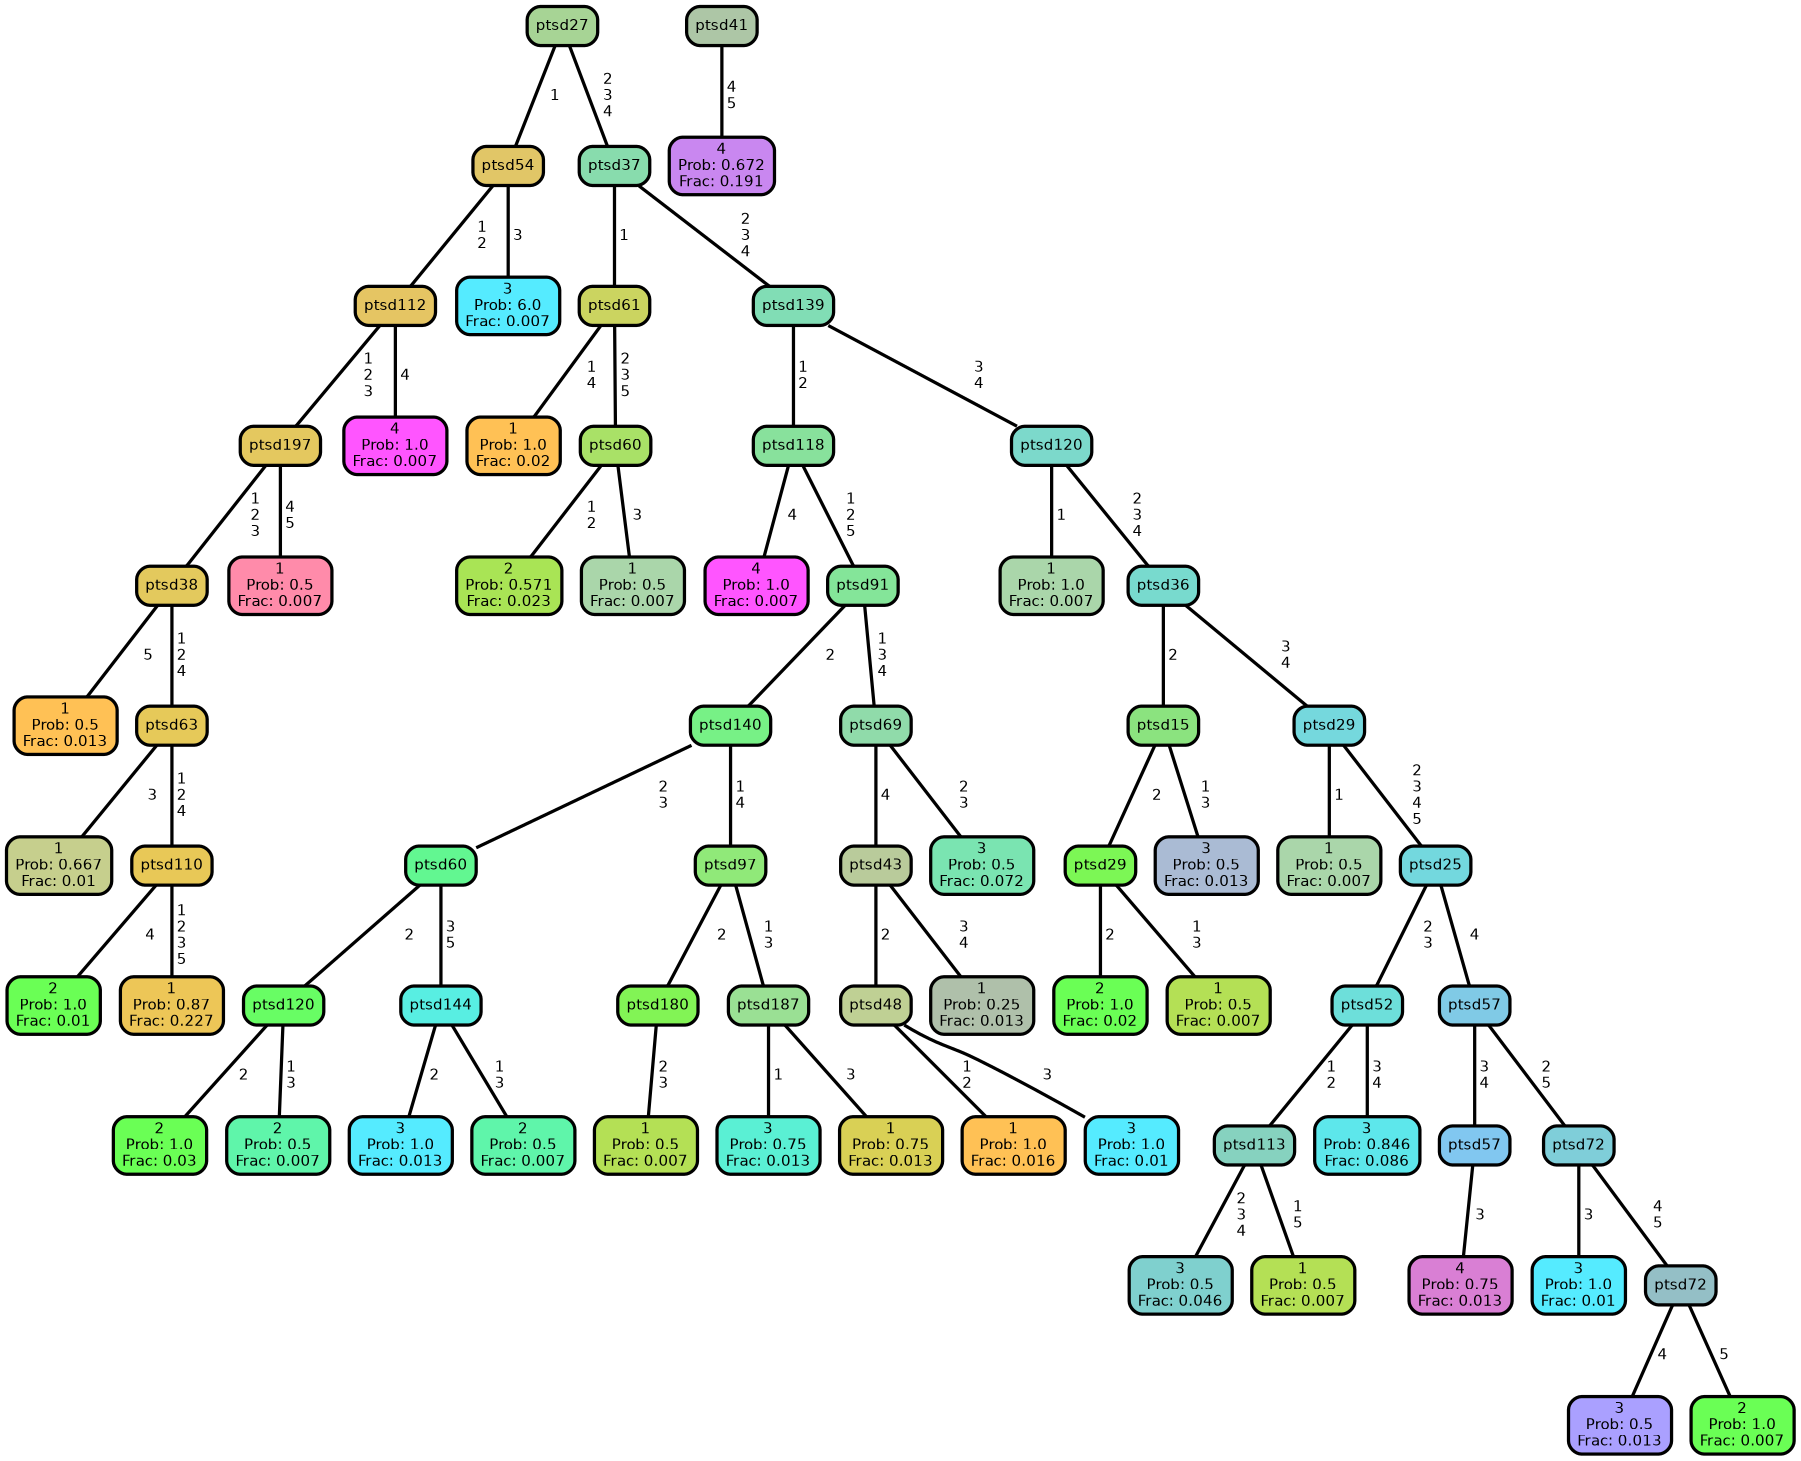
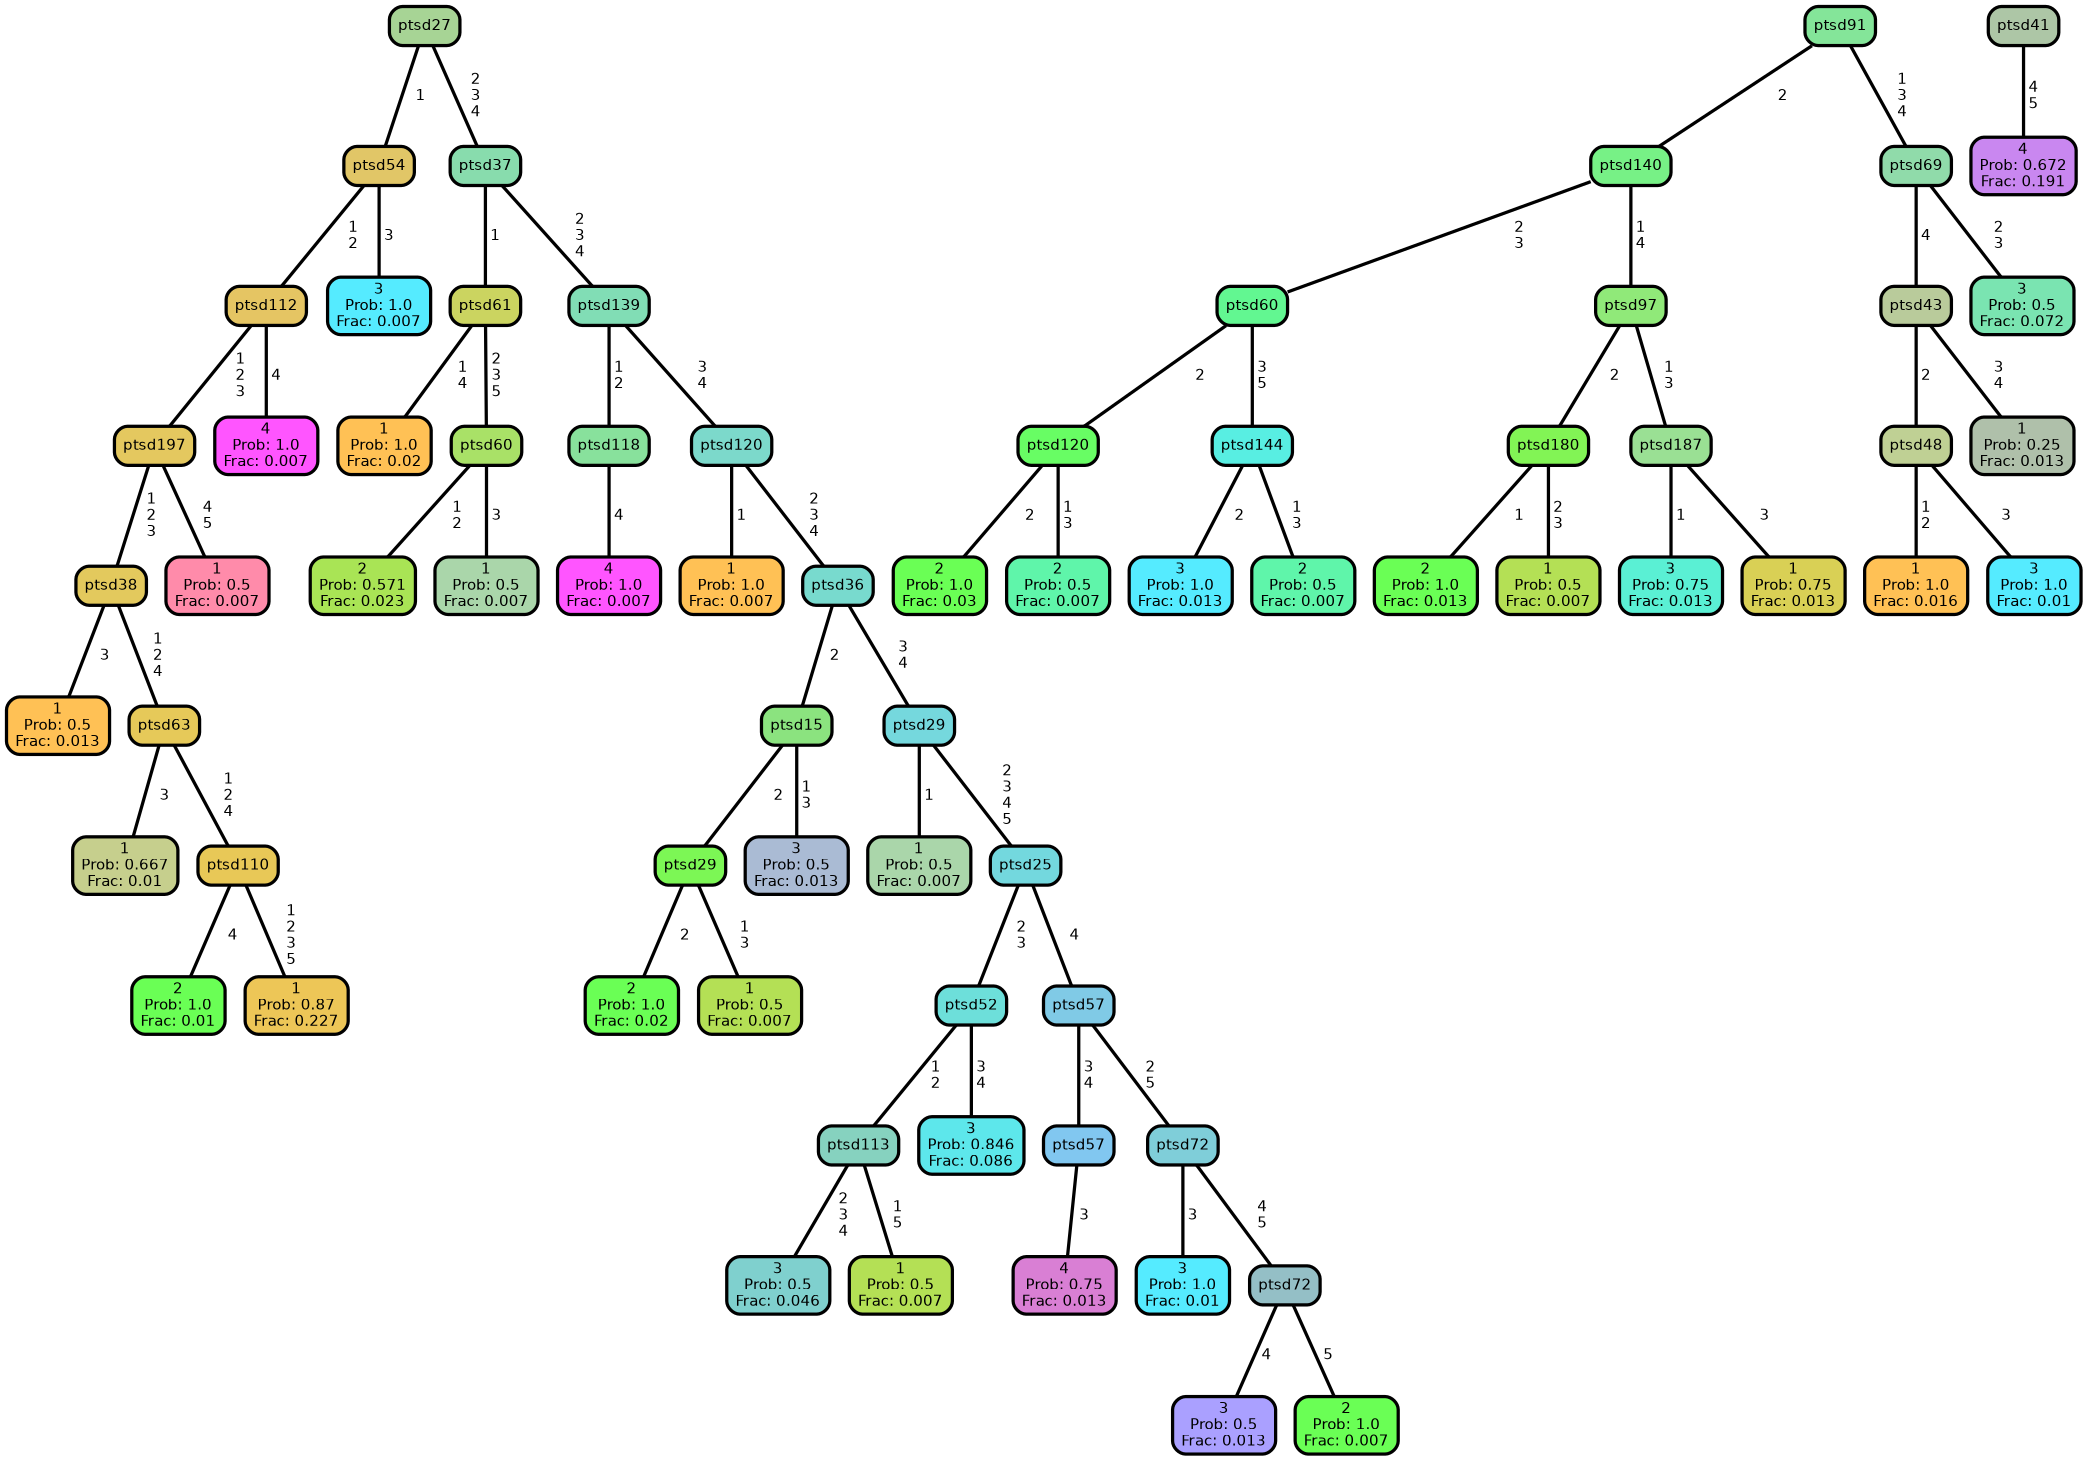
node "3 Prob: 6.0 Frac: 0.007": label "3 Prob: 6.0 Frac: 0.007" -> "3 Prob: 1.0 Frac: 0.007"
edge "ptsd118" -- "ptsd91": removed, label "1 2 5"
node "1 Prob: 1.0 Frac: 0.007": fillcolor #aad6aa -> #ffc155
node "2 Prob: 1.0 Frac: 0.013": added
edge "ptsd38" -- "1 Prob: 0.5 Frac: 0.013": label " 5" -> " 3"
